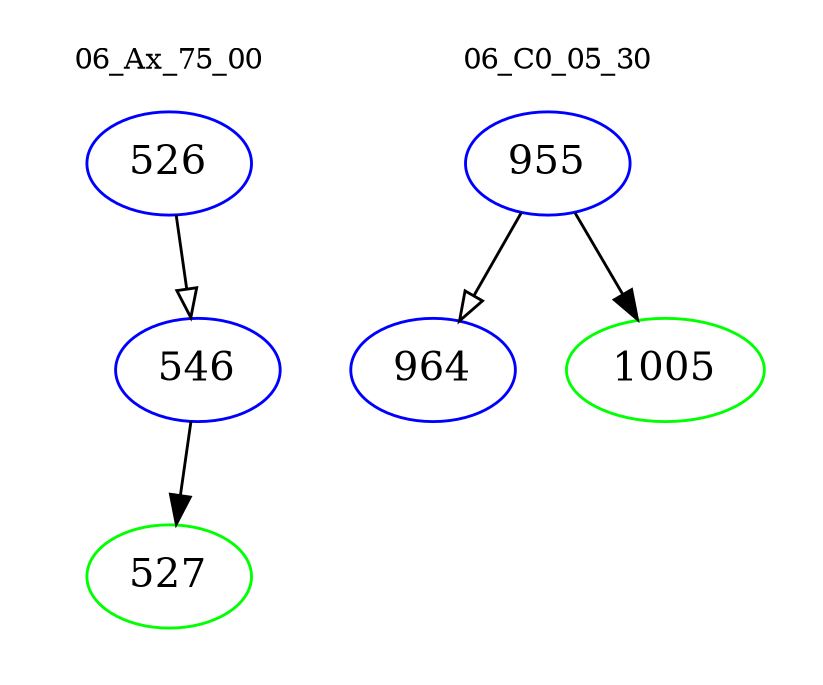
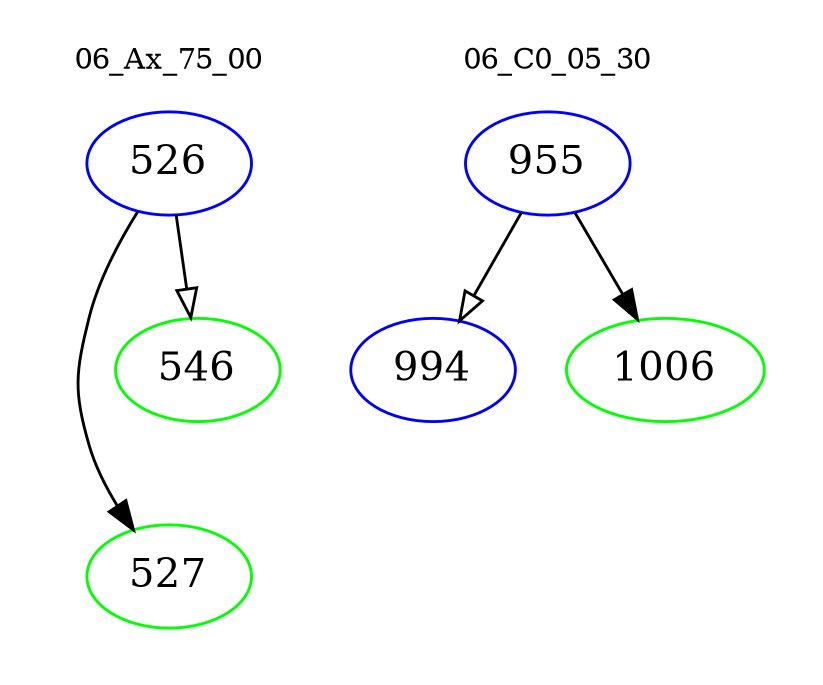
node "546": color blue -> green
node "964": label "964" -> "994"
node "1005": label "1005" -> "1006"
edge "546" -> "527": now "526" -> "527"
